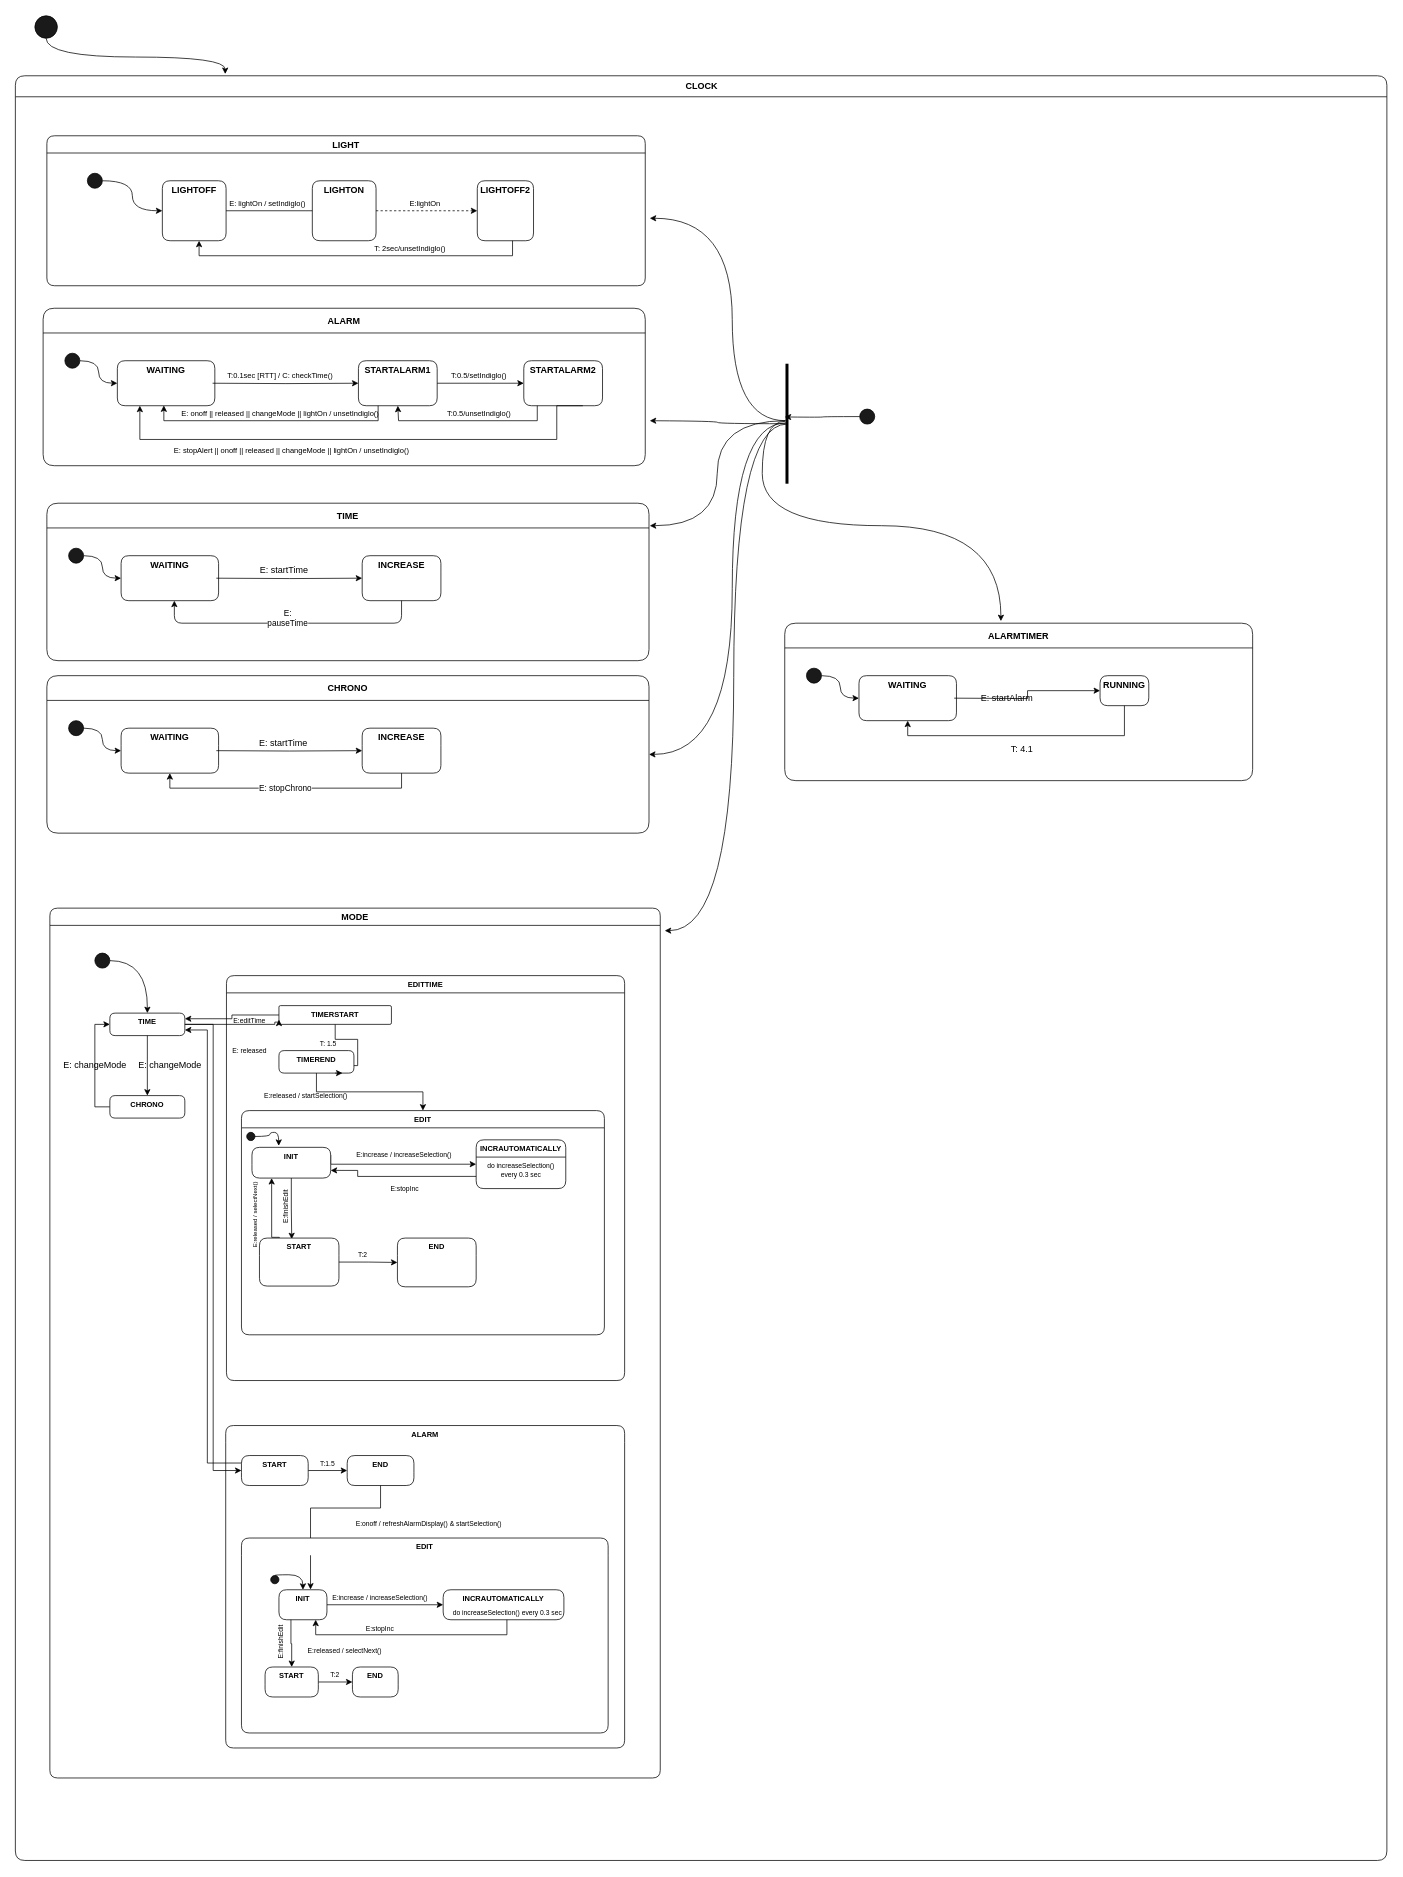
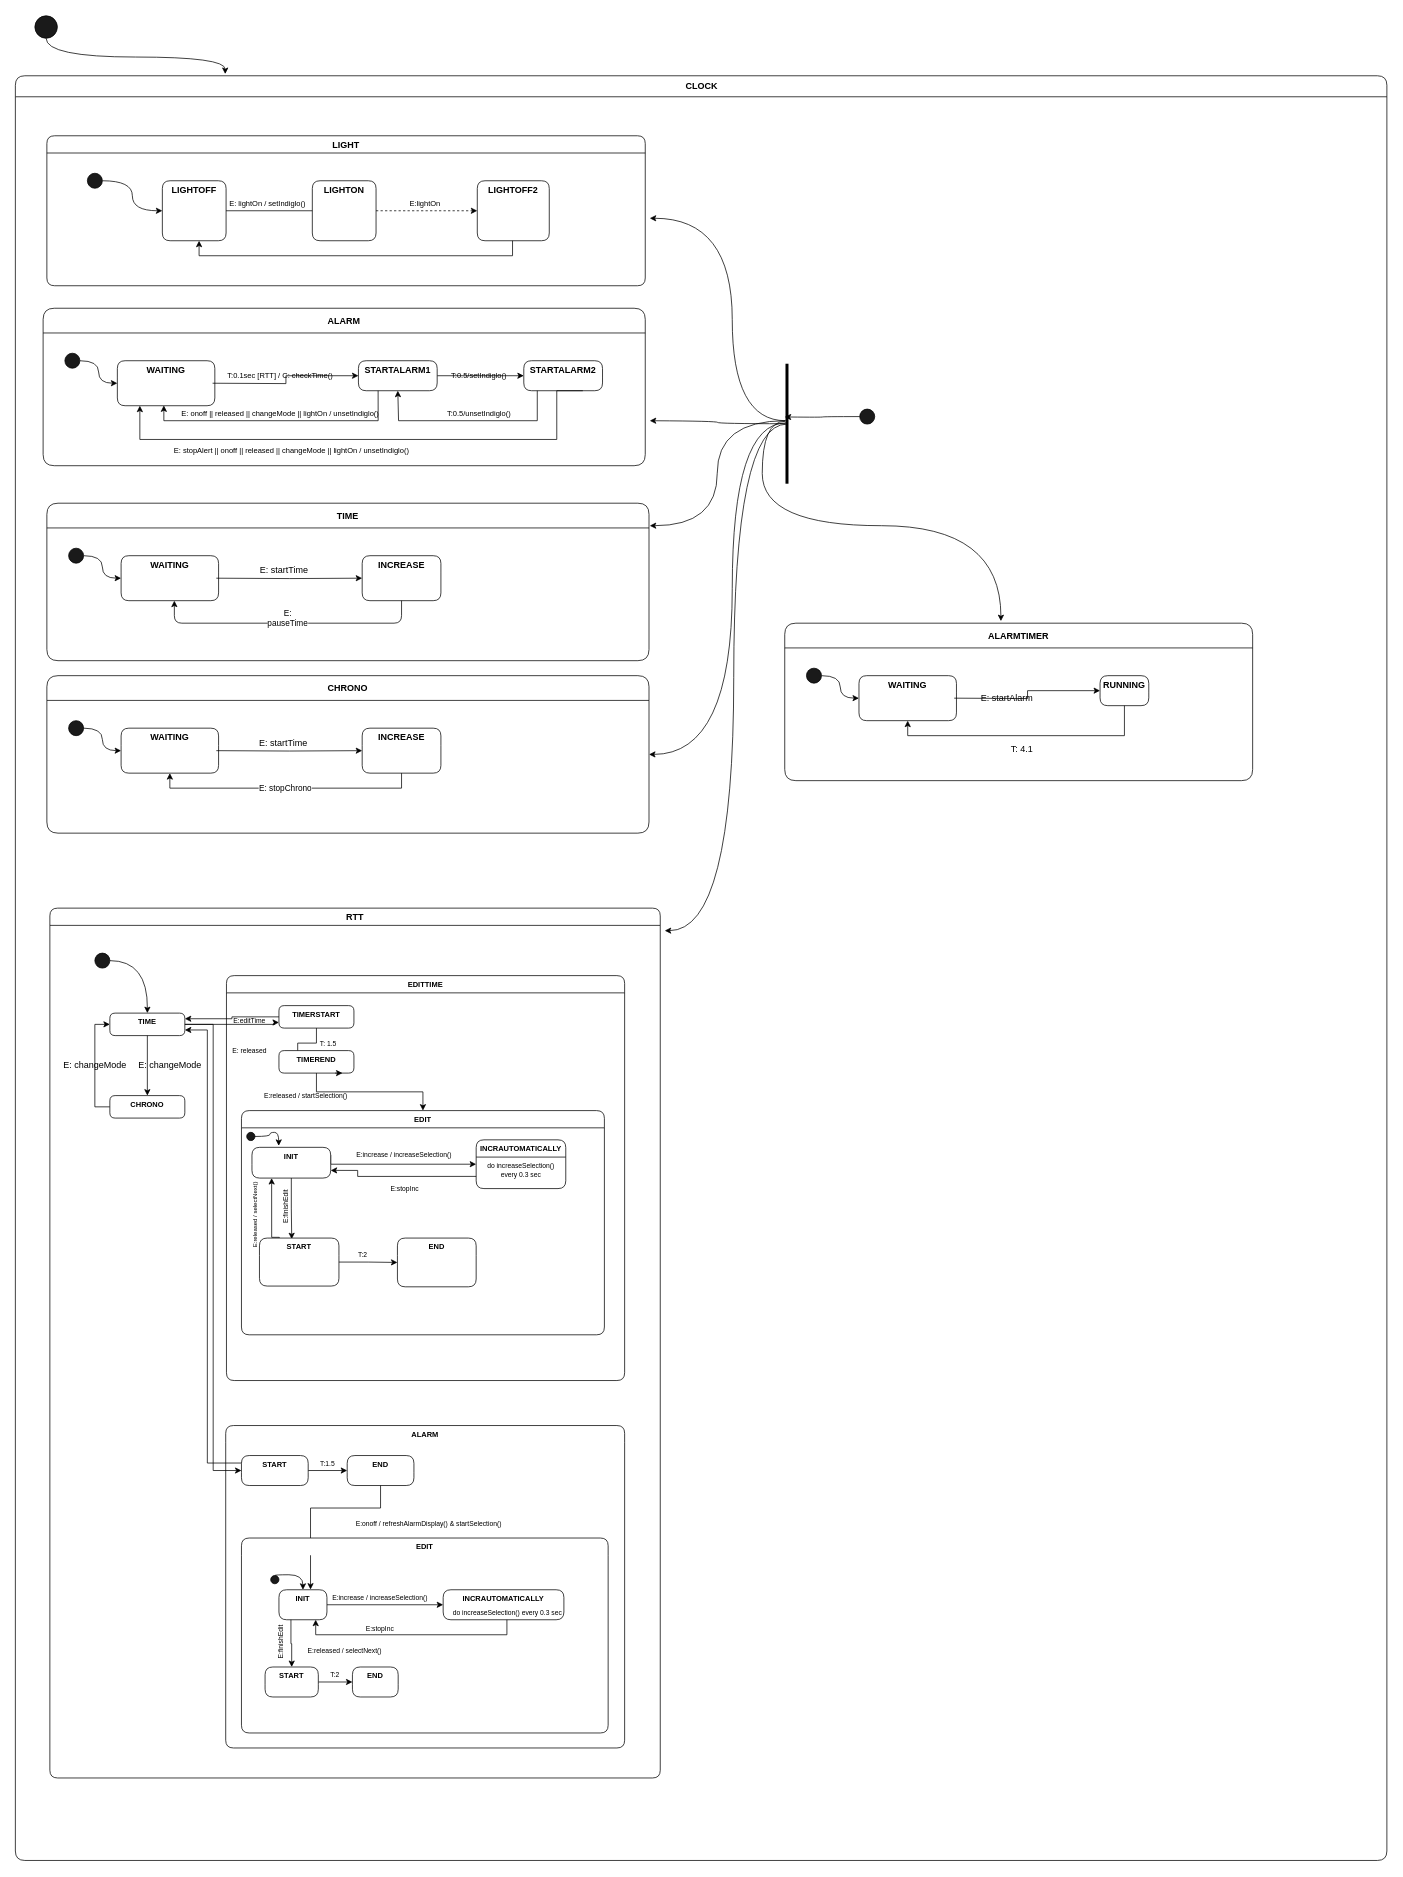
node "LIGHTOFF2": size 56x60 -> 72x60
node "T: 2sec/unsetIndiglo()": removed
node "STARTALARM1": size 79x45 -> 79x30
node "STARTALARM2": size 79x45 -> 79x30
node "MODE": label "MODE" -> "RTT"
node "TIMERSTART": size 113x19 -> 75x23
